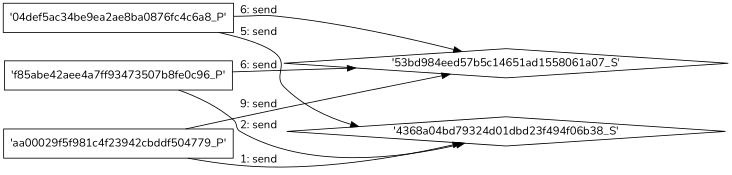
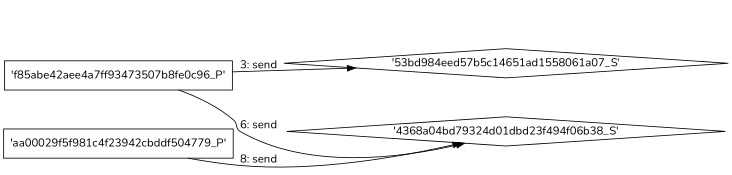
node "'04def5ac34be9ea2ae8ba0876fc4c6a8_P'": removed
edge "'f85abe42aee4a7ff93473507b8fe0c96_P'" -> "'53bd984eed57b5c14651ad1558061a07_S'": label "6: send" -> "3: send"
edge "'aa00029f5f981c4f23942cbddf504779_P'" -> "'53bd984eed57b5c14651ad1558061a07_S'": removed, label "9: send"
edge "'f85abe42aee4a7ff93473507b8fe0c96_P'" -> "'4368a04bd79324d01dbd23f494f06b38_S'": label "2: send" -> "6: send"
edge "'aa00029f5f981c4f23942cbddf504779_P'" -> "'4368a04bd79324d01dbd23f494f06b38_S'": label "1: send" -> "8: send"
